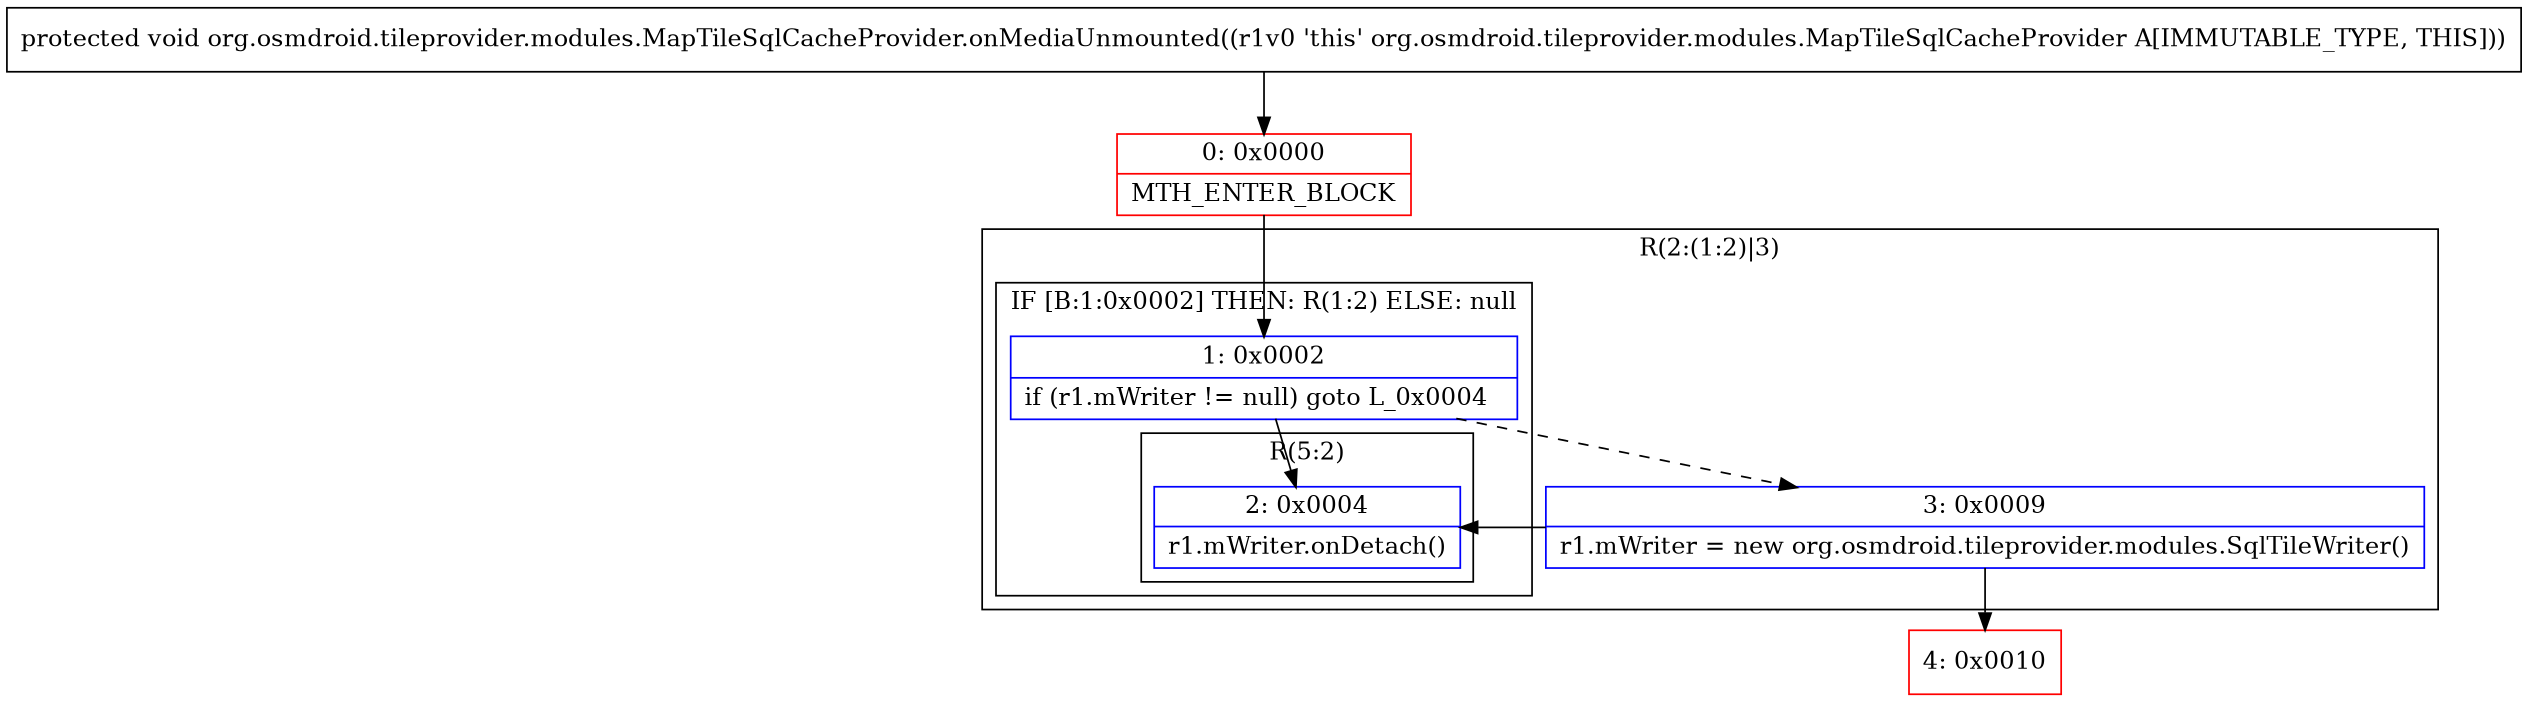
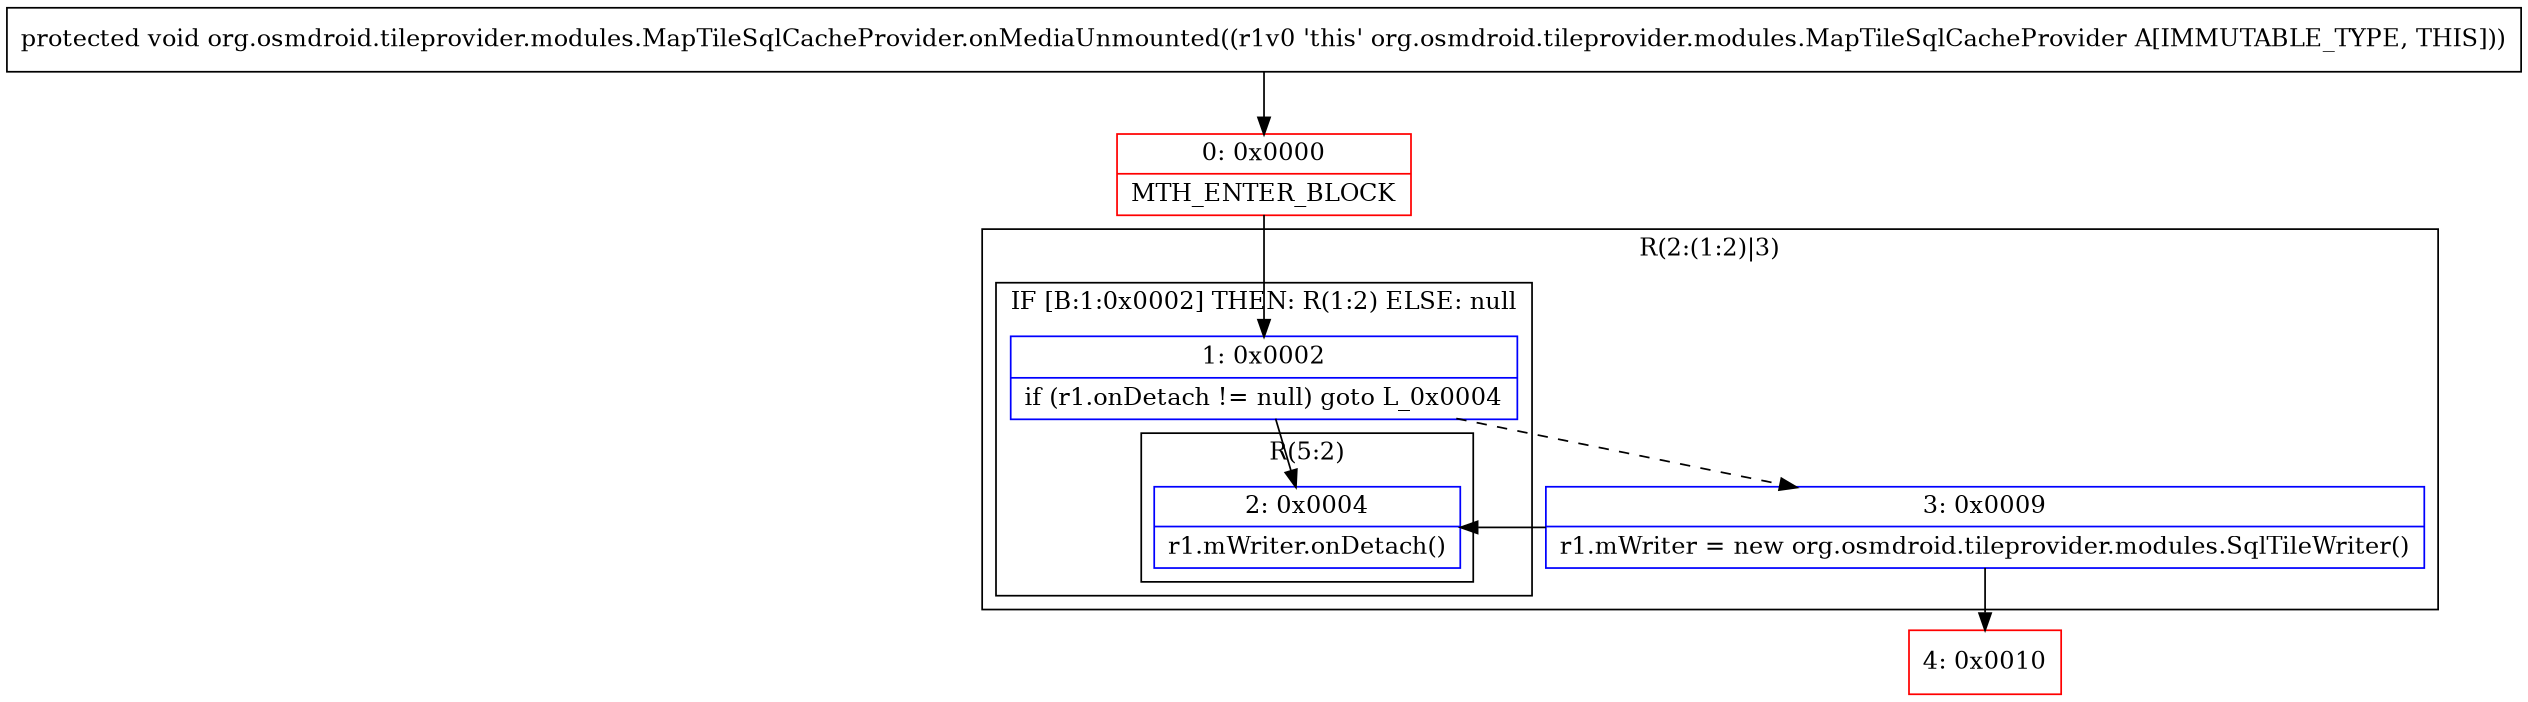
node "1: 0x0002": text "if (r1.mWriter != null) goto L_0x0004" -> "if (r1.onDetach != null) goto L_0x0004"
